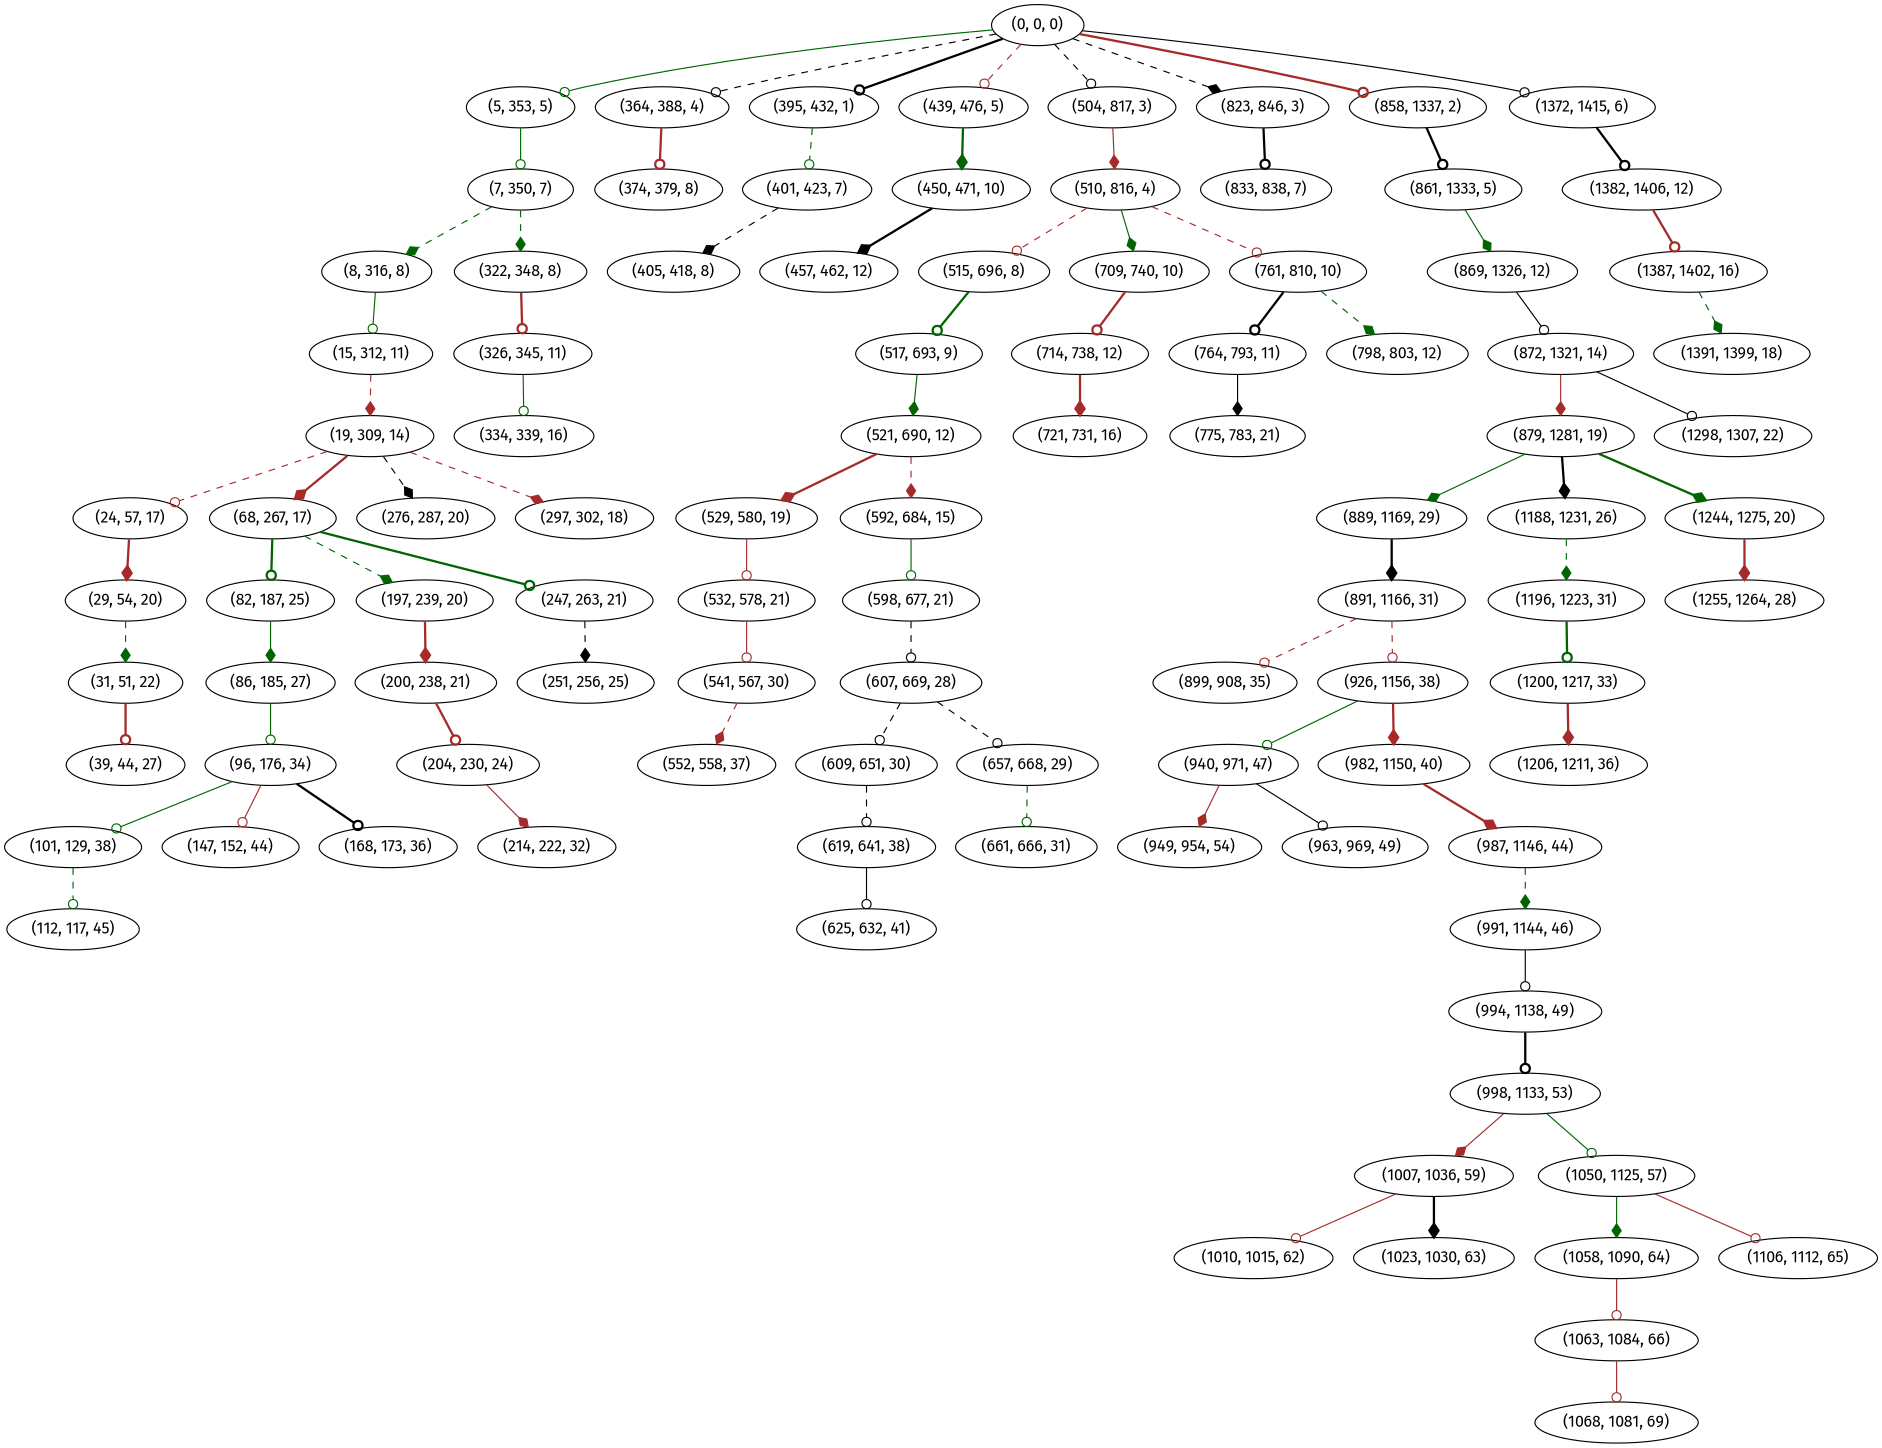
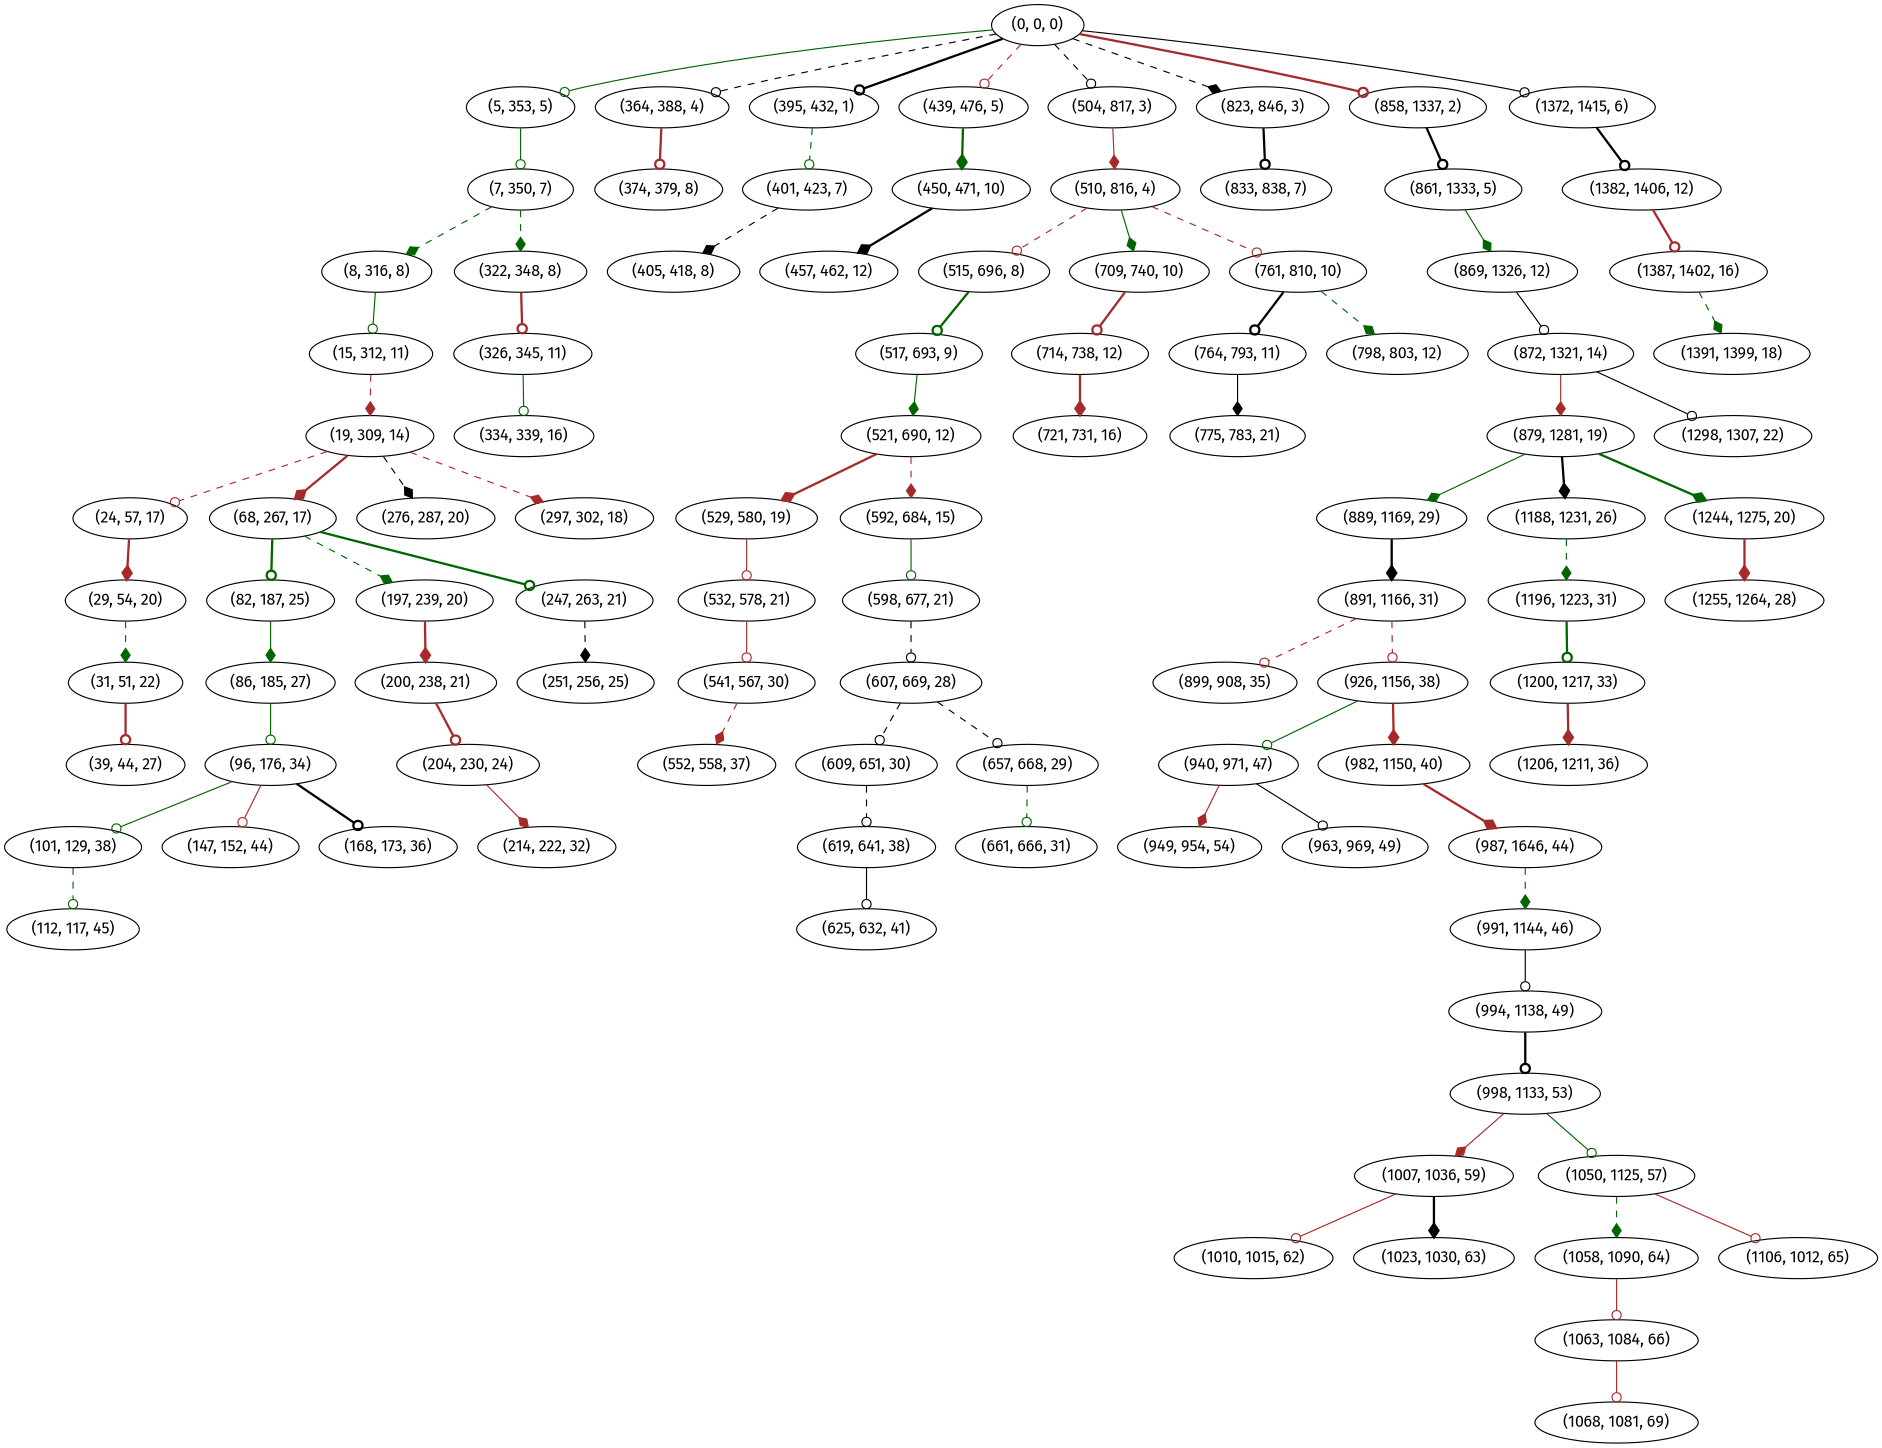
node "(987, 1146, 44)": label "(987, 1146, 44)" -> "(987, 1646, 44)"
edge "(1050, 1125, 57)" -> "(1058, 1090, 64)": style solid -> dashed
node "(1106, 1112, 65)": label "(1106, 1112, 65)" -> "(1106, 1012, 65)"
